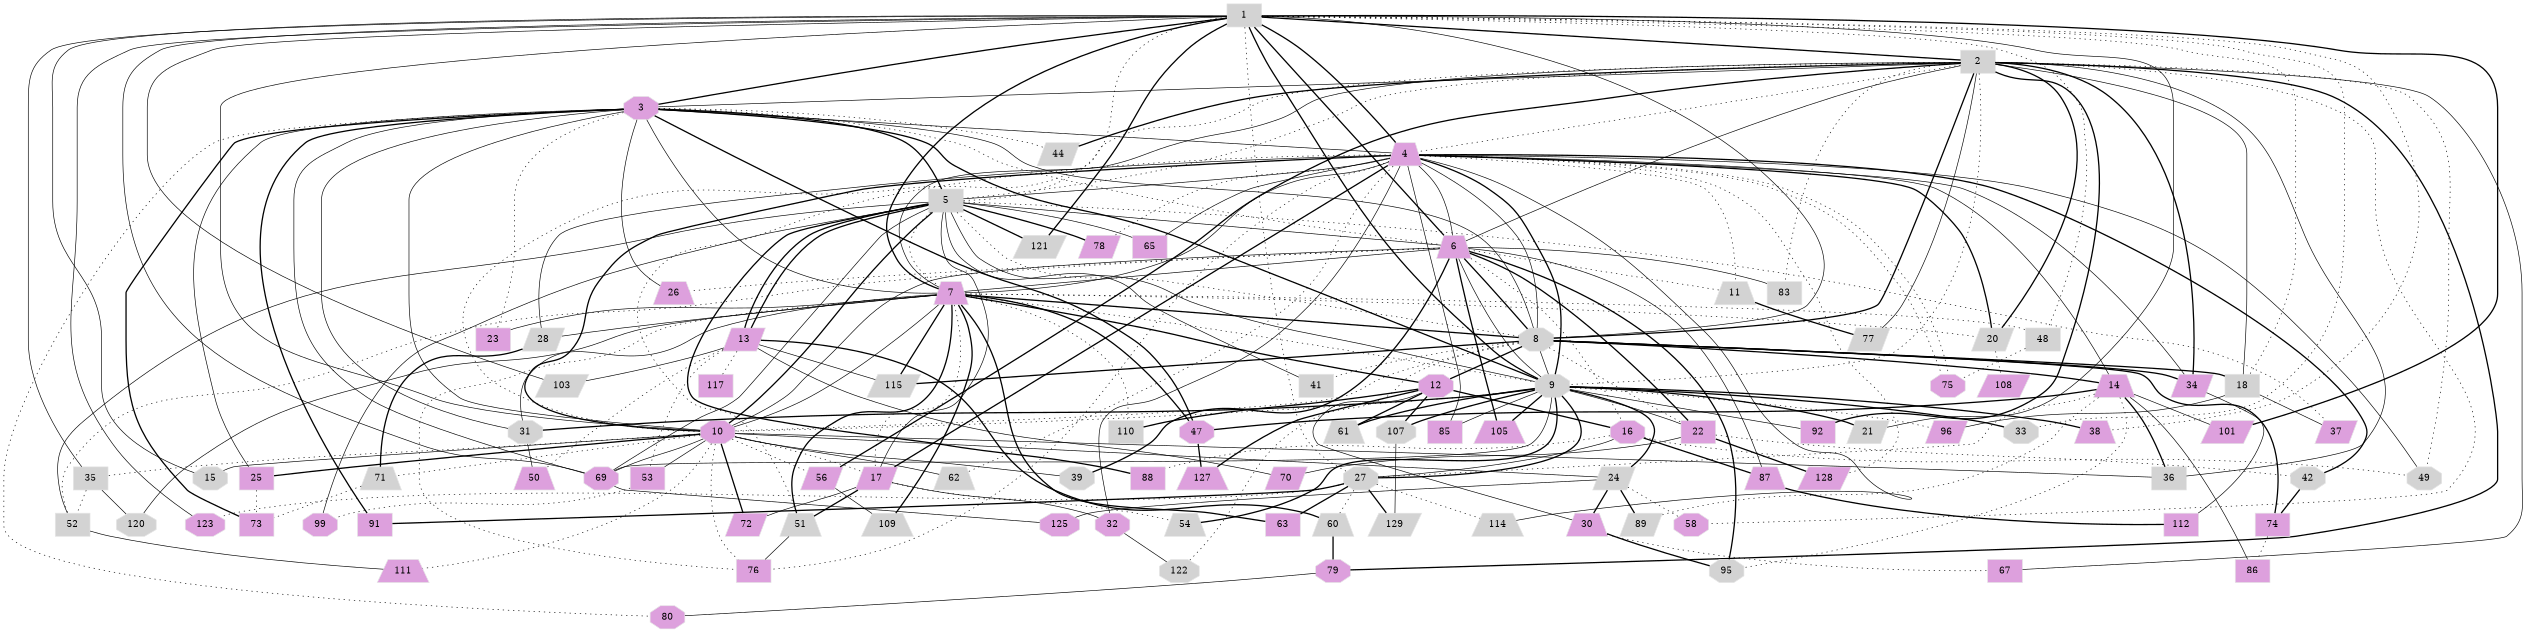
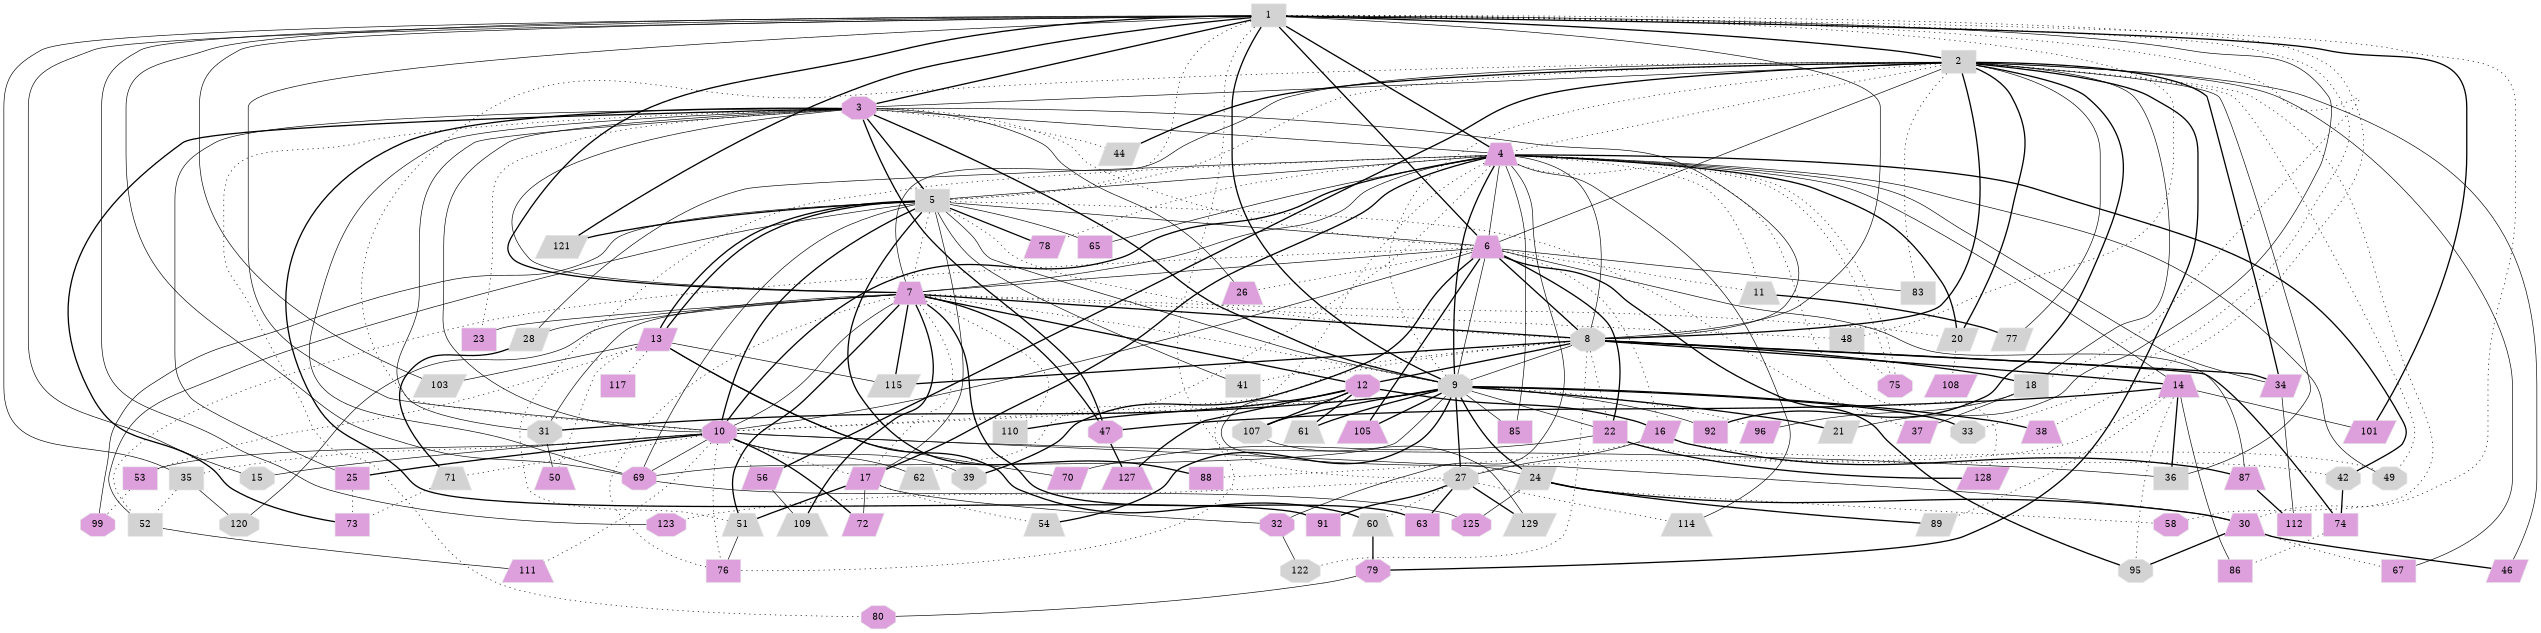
edge "1" -- "30": added
node "16": shape octagon -> parallelogram
node "46": added
